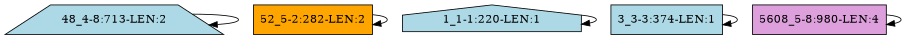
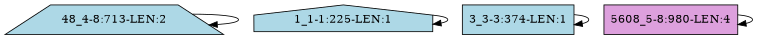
node "52_5-2:282-LEN:2": removed
node "1_1-1:220-LEN:1": label "1_1-1:220-LEN:1" -> "1_1-1:225-LEN:1"
